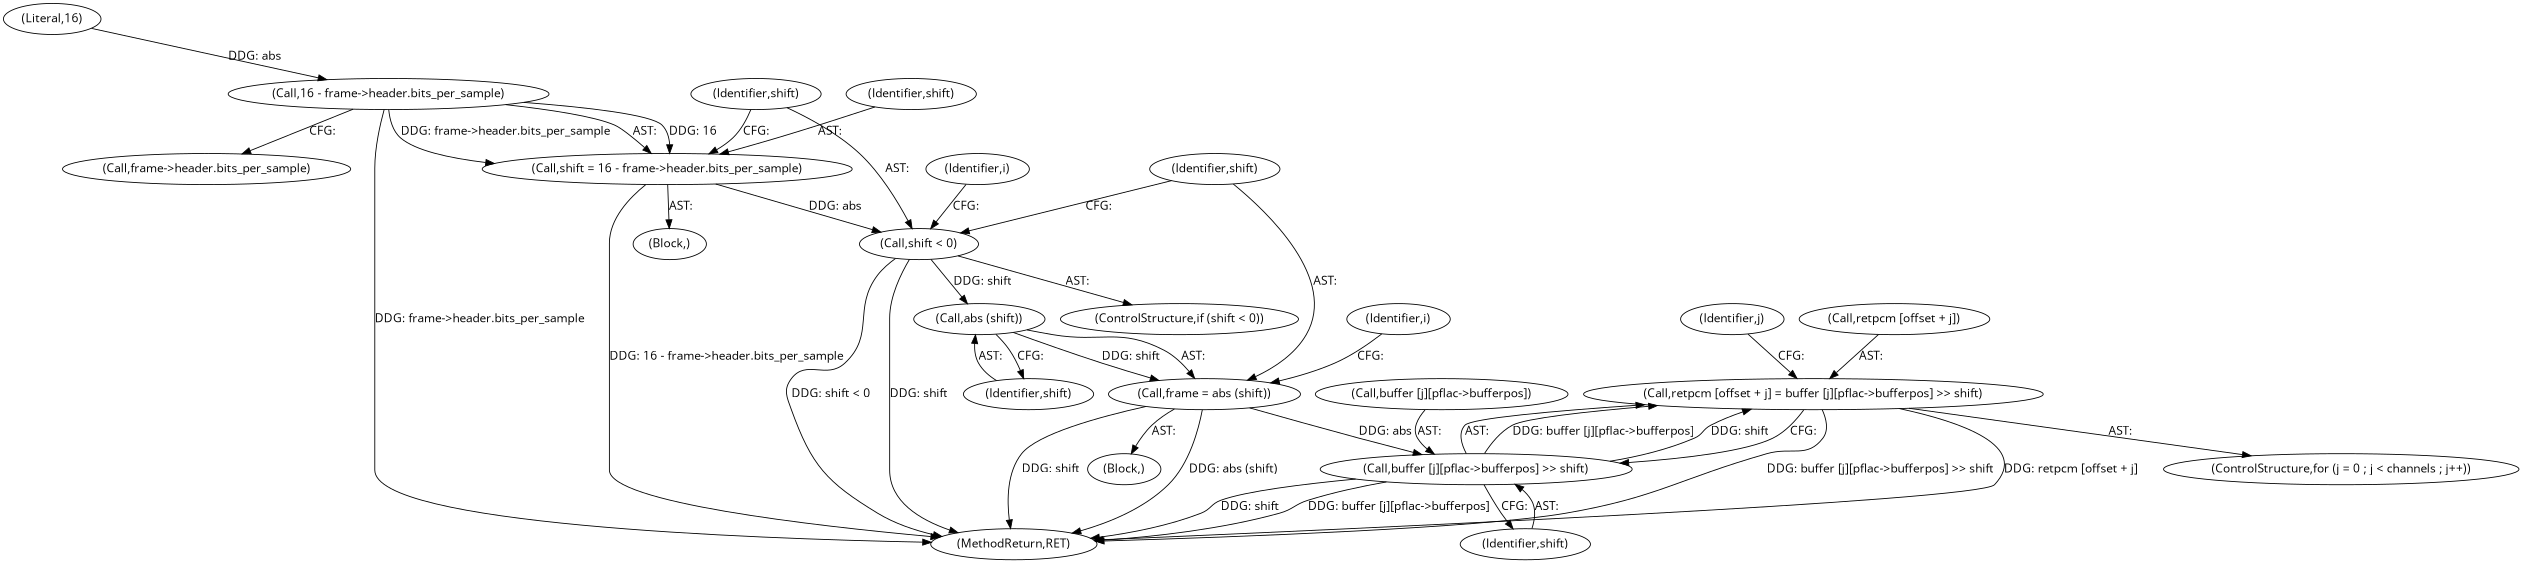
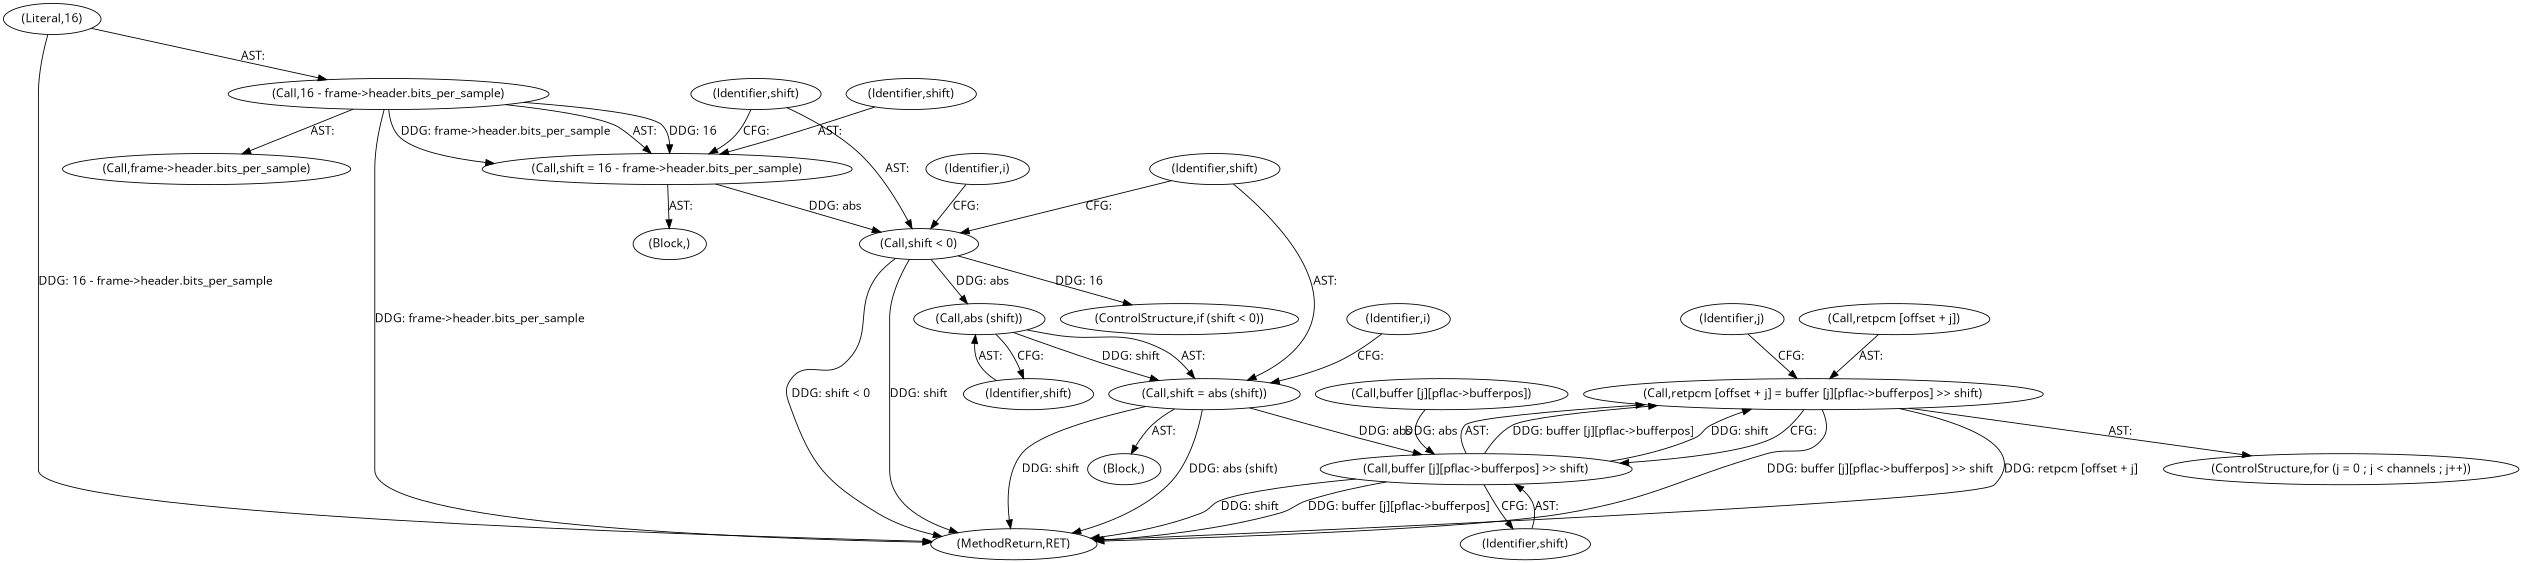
edge "(Literal,16)" -> "(Call,16 - frame->header.bits_per_sample)": label "DDG: abs" -> "AST: "
edge "(Call,16 - frame->header.bits_per_sample)" -> "(Call,frame->header.bits_per_sample)": label "CFG: " -> "AST: "
edge "(Call,shift < 0)" -> "(Call,abs (shift))": label "DDG: shift" -> "DDG: abs"
edge "(Call,shift < 0)" -> "(ControlStructure,if (shift < 0))": label "AST: " -> "DDG: 16"
node "(Call,frame = abs (shift))": label "(Call,frame = abs (shift))" -> "(Call,shift = abs (shift))"
edge "(Call,buffer [j][pflac->bufferpos])" -> "(Call,buffer [j][pflac->bufferpos] >> shift)": label "AST: " -> "DDG: abs"
edge "(Call,shift = 16 - frame->header.bits_per_sample)" -> "(MethodReturn,RET)": now "(Literal,16)" -> "(MethodReturn,RET)"
